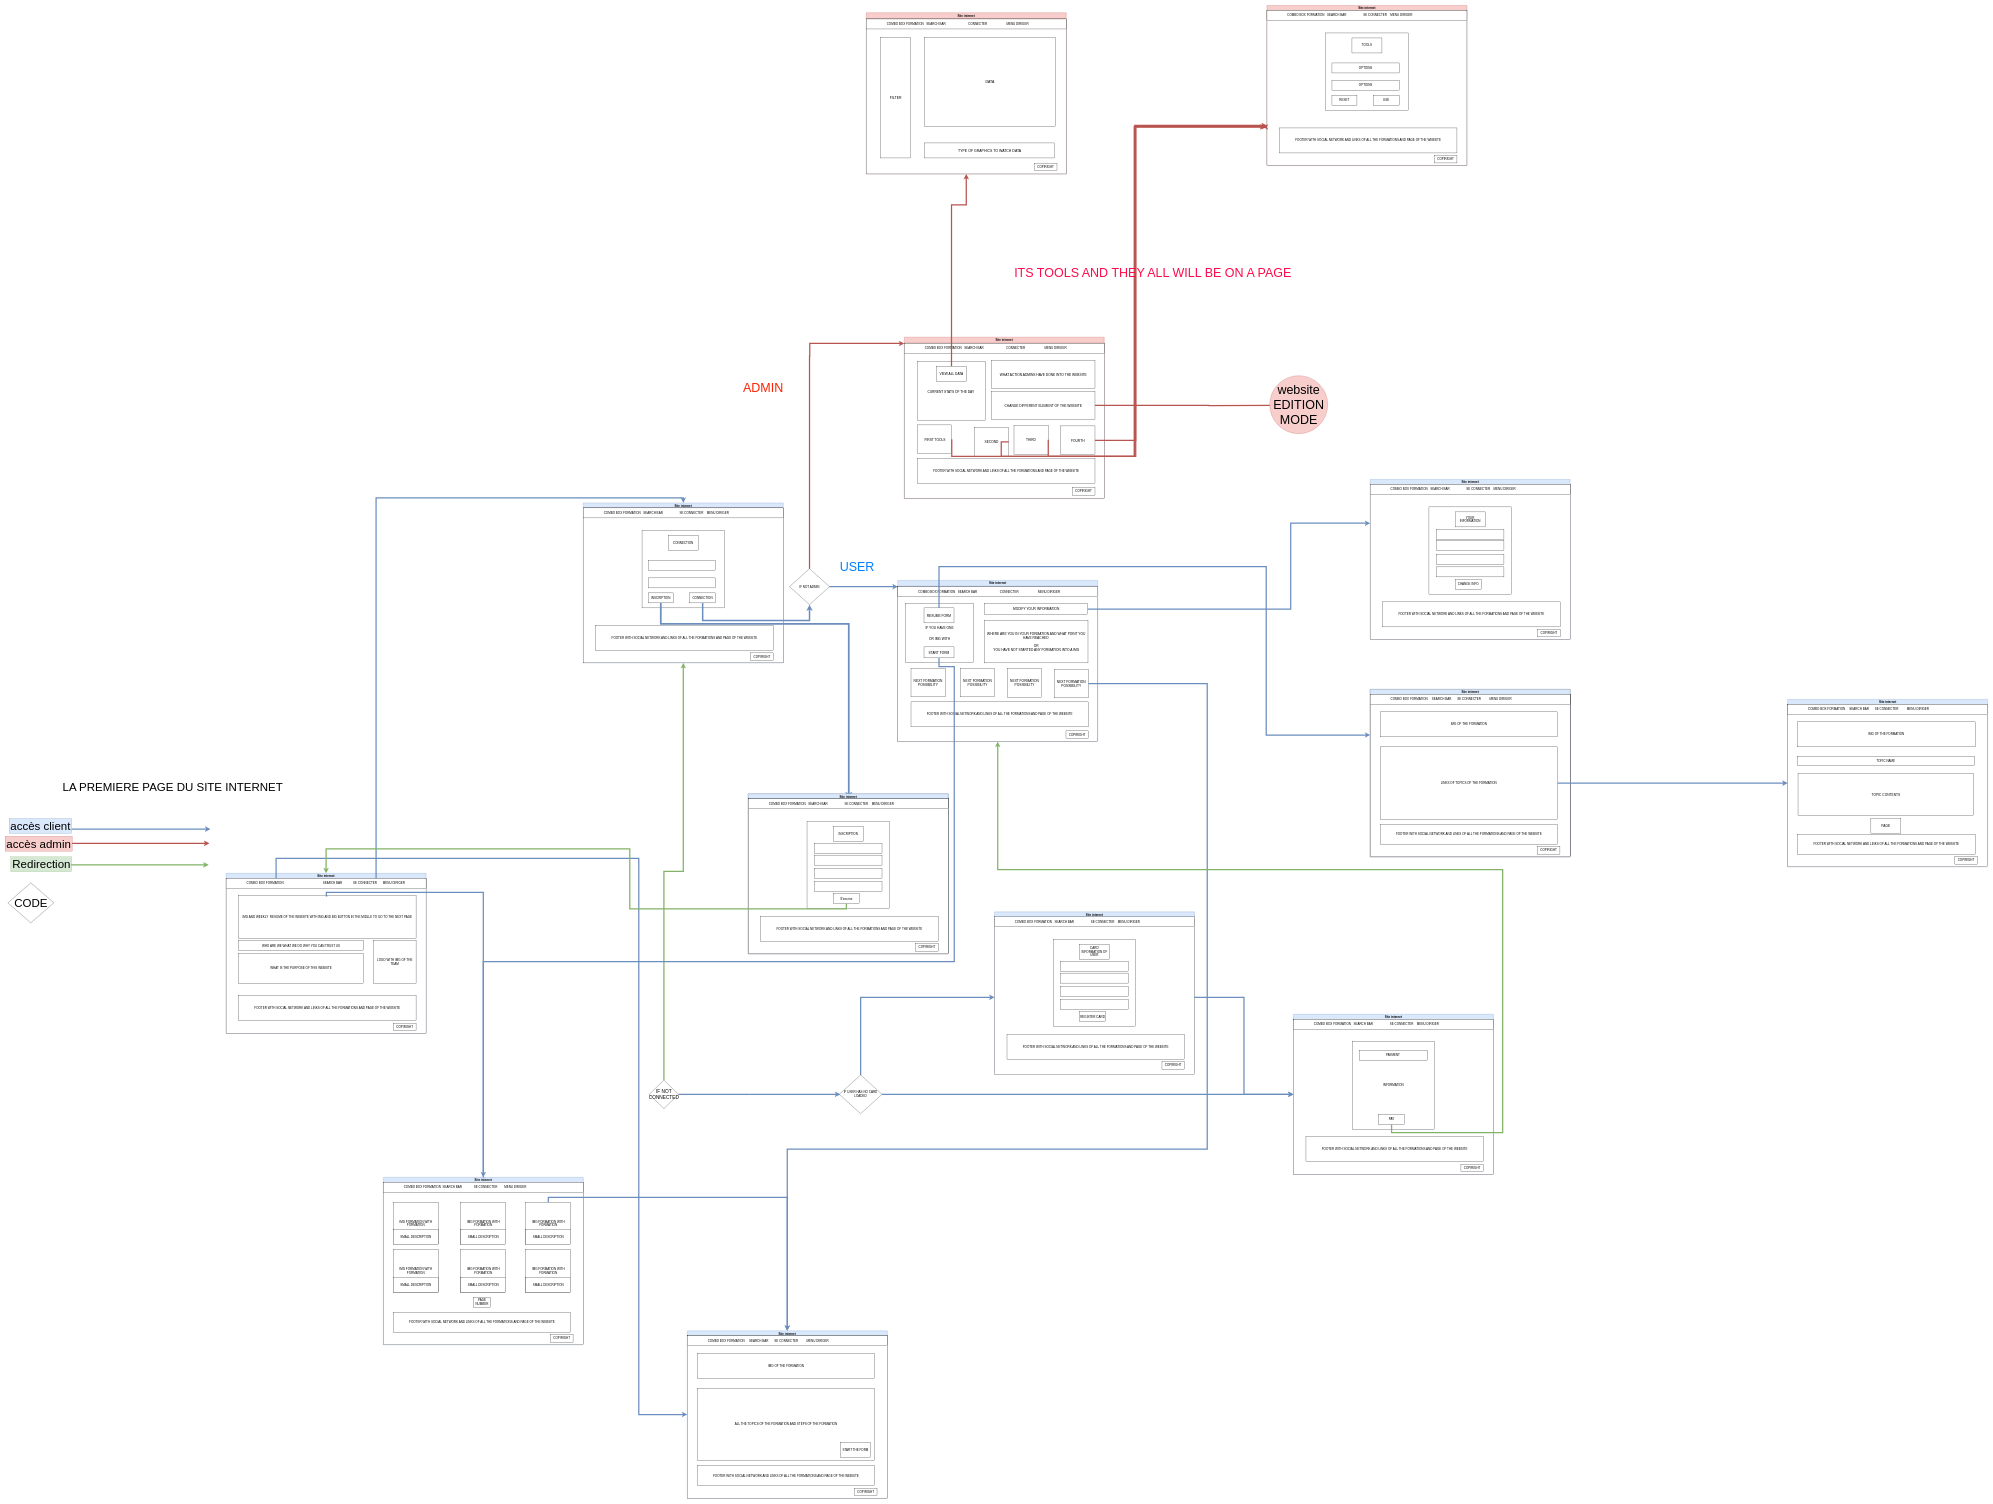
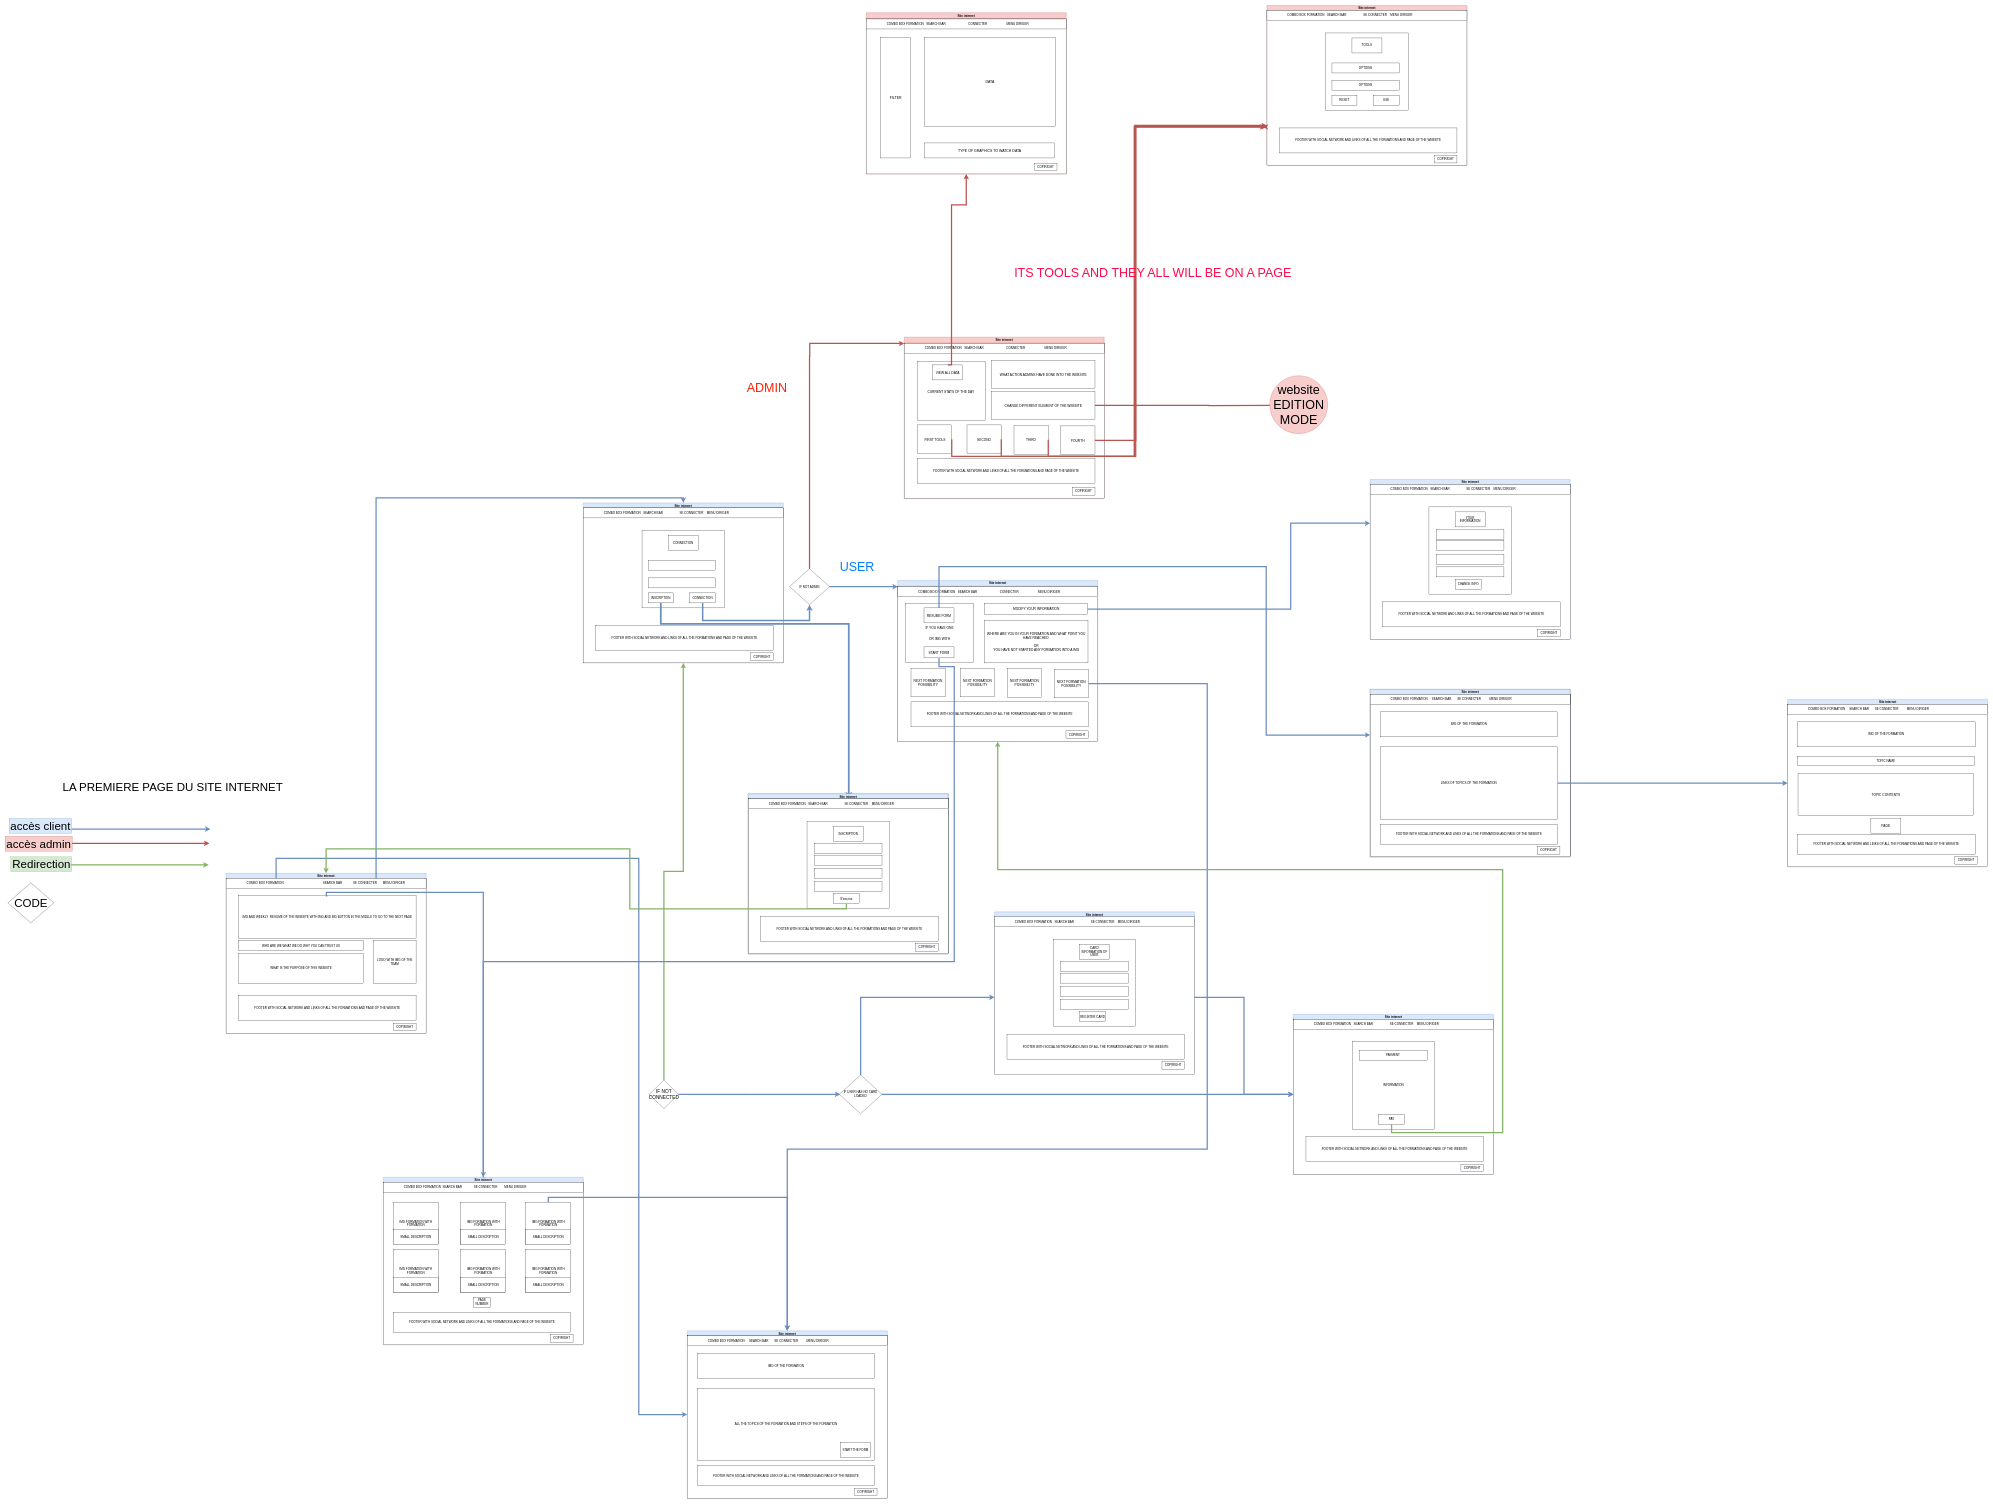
node "VIEW ALL DATA": moved (952, 373) -> (948, 372)
node "ADMIN": moved (763, 387) -> (767, 387)
node "SECOND": moved (992, 442) -> (984, 439)
